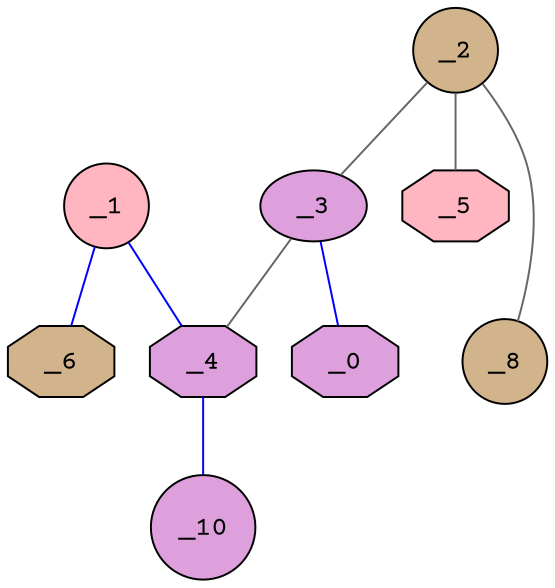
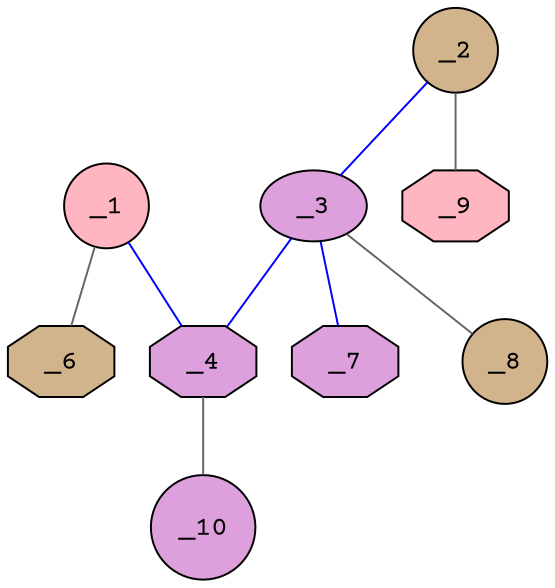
edge "_2" -- "_3": color gray40 -> blue
edge "_2" -- "_8": now "_3" -- "_8"
node "_5": label "_5" -> "_9"
edge "_3" -- "_4": color gray40 -> blue
edge "_1" -- "_6": color blue -> gray40
node "_0": label "_0" -> "_7"
edge "_4" -- "_10": color blue -> gray40
